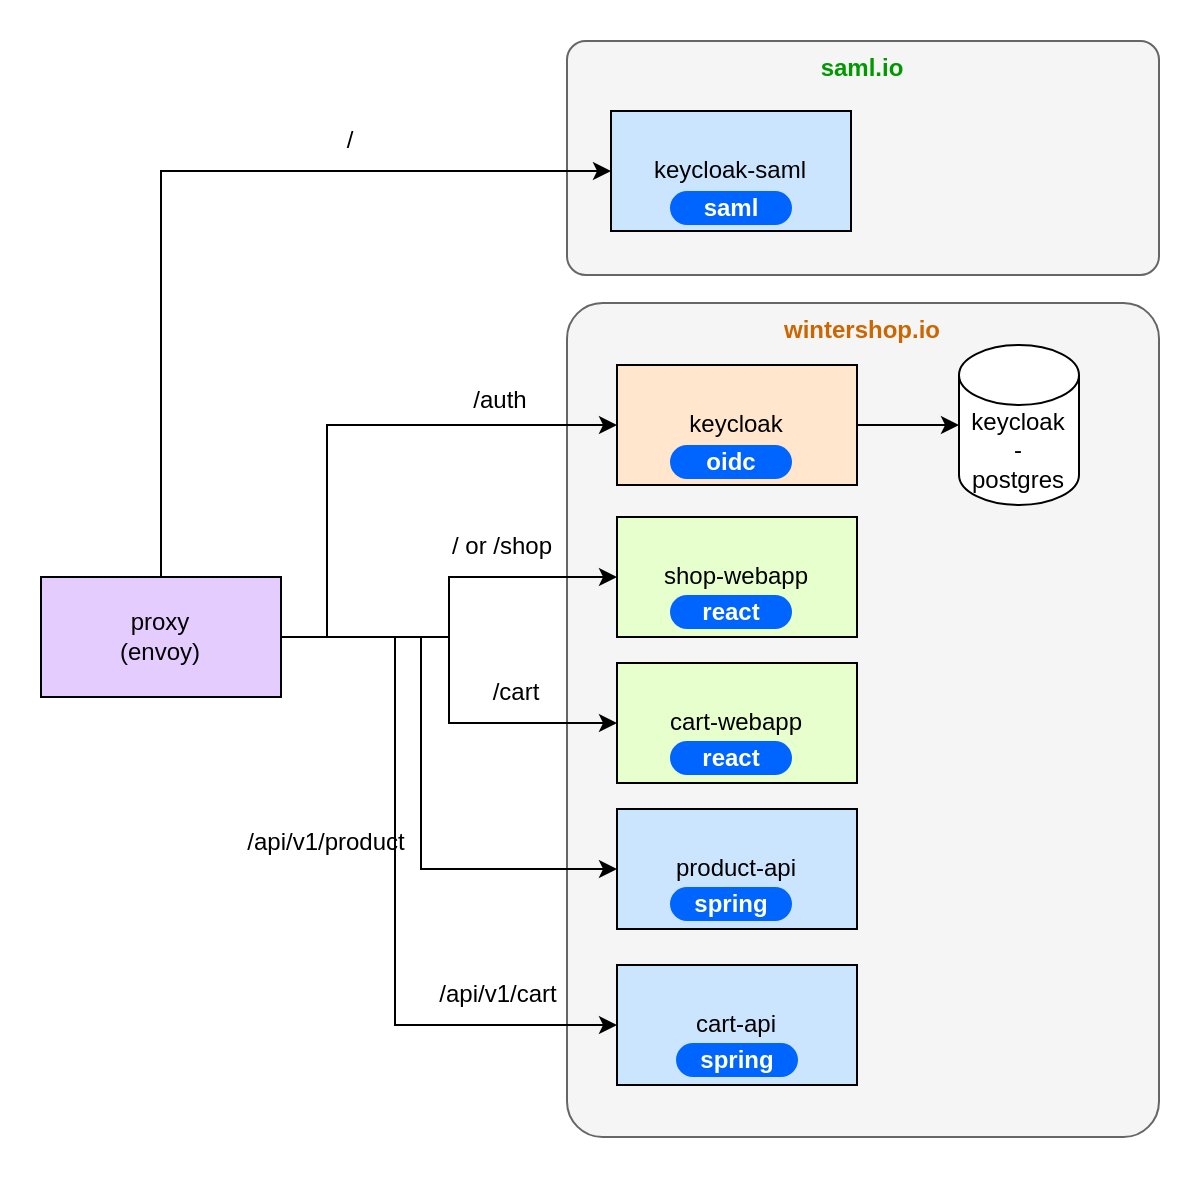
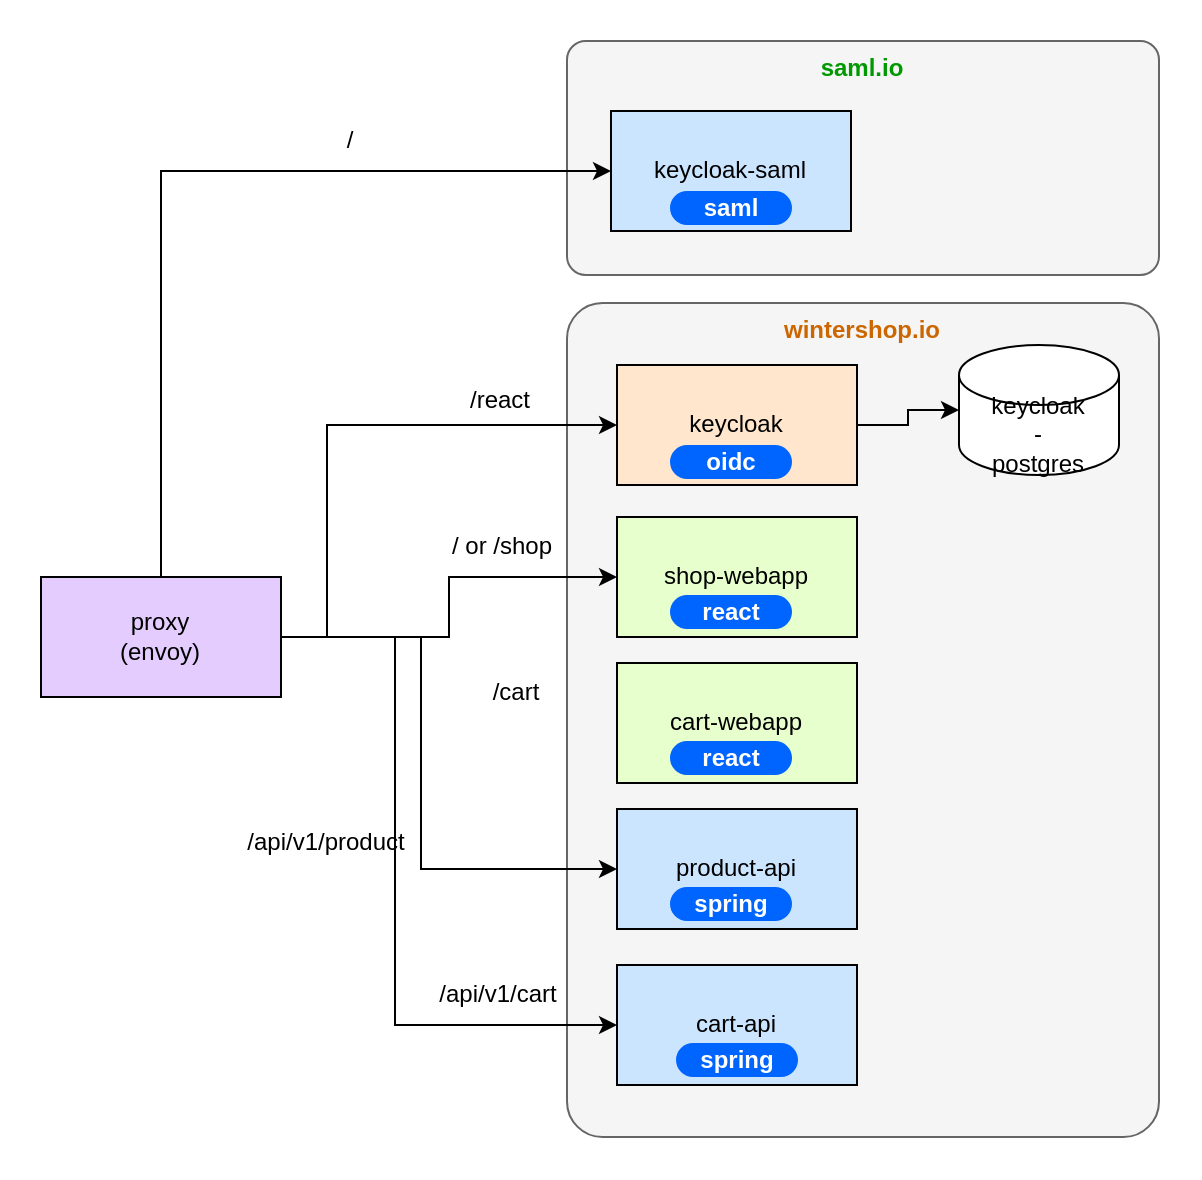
node "/auth": label "/auth" -> "/react"
node "keycloak - postgres": size 120x160 -> 160x130
edge "proxy (envoy)" -> "cart-webapp": removed
